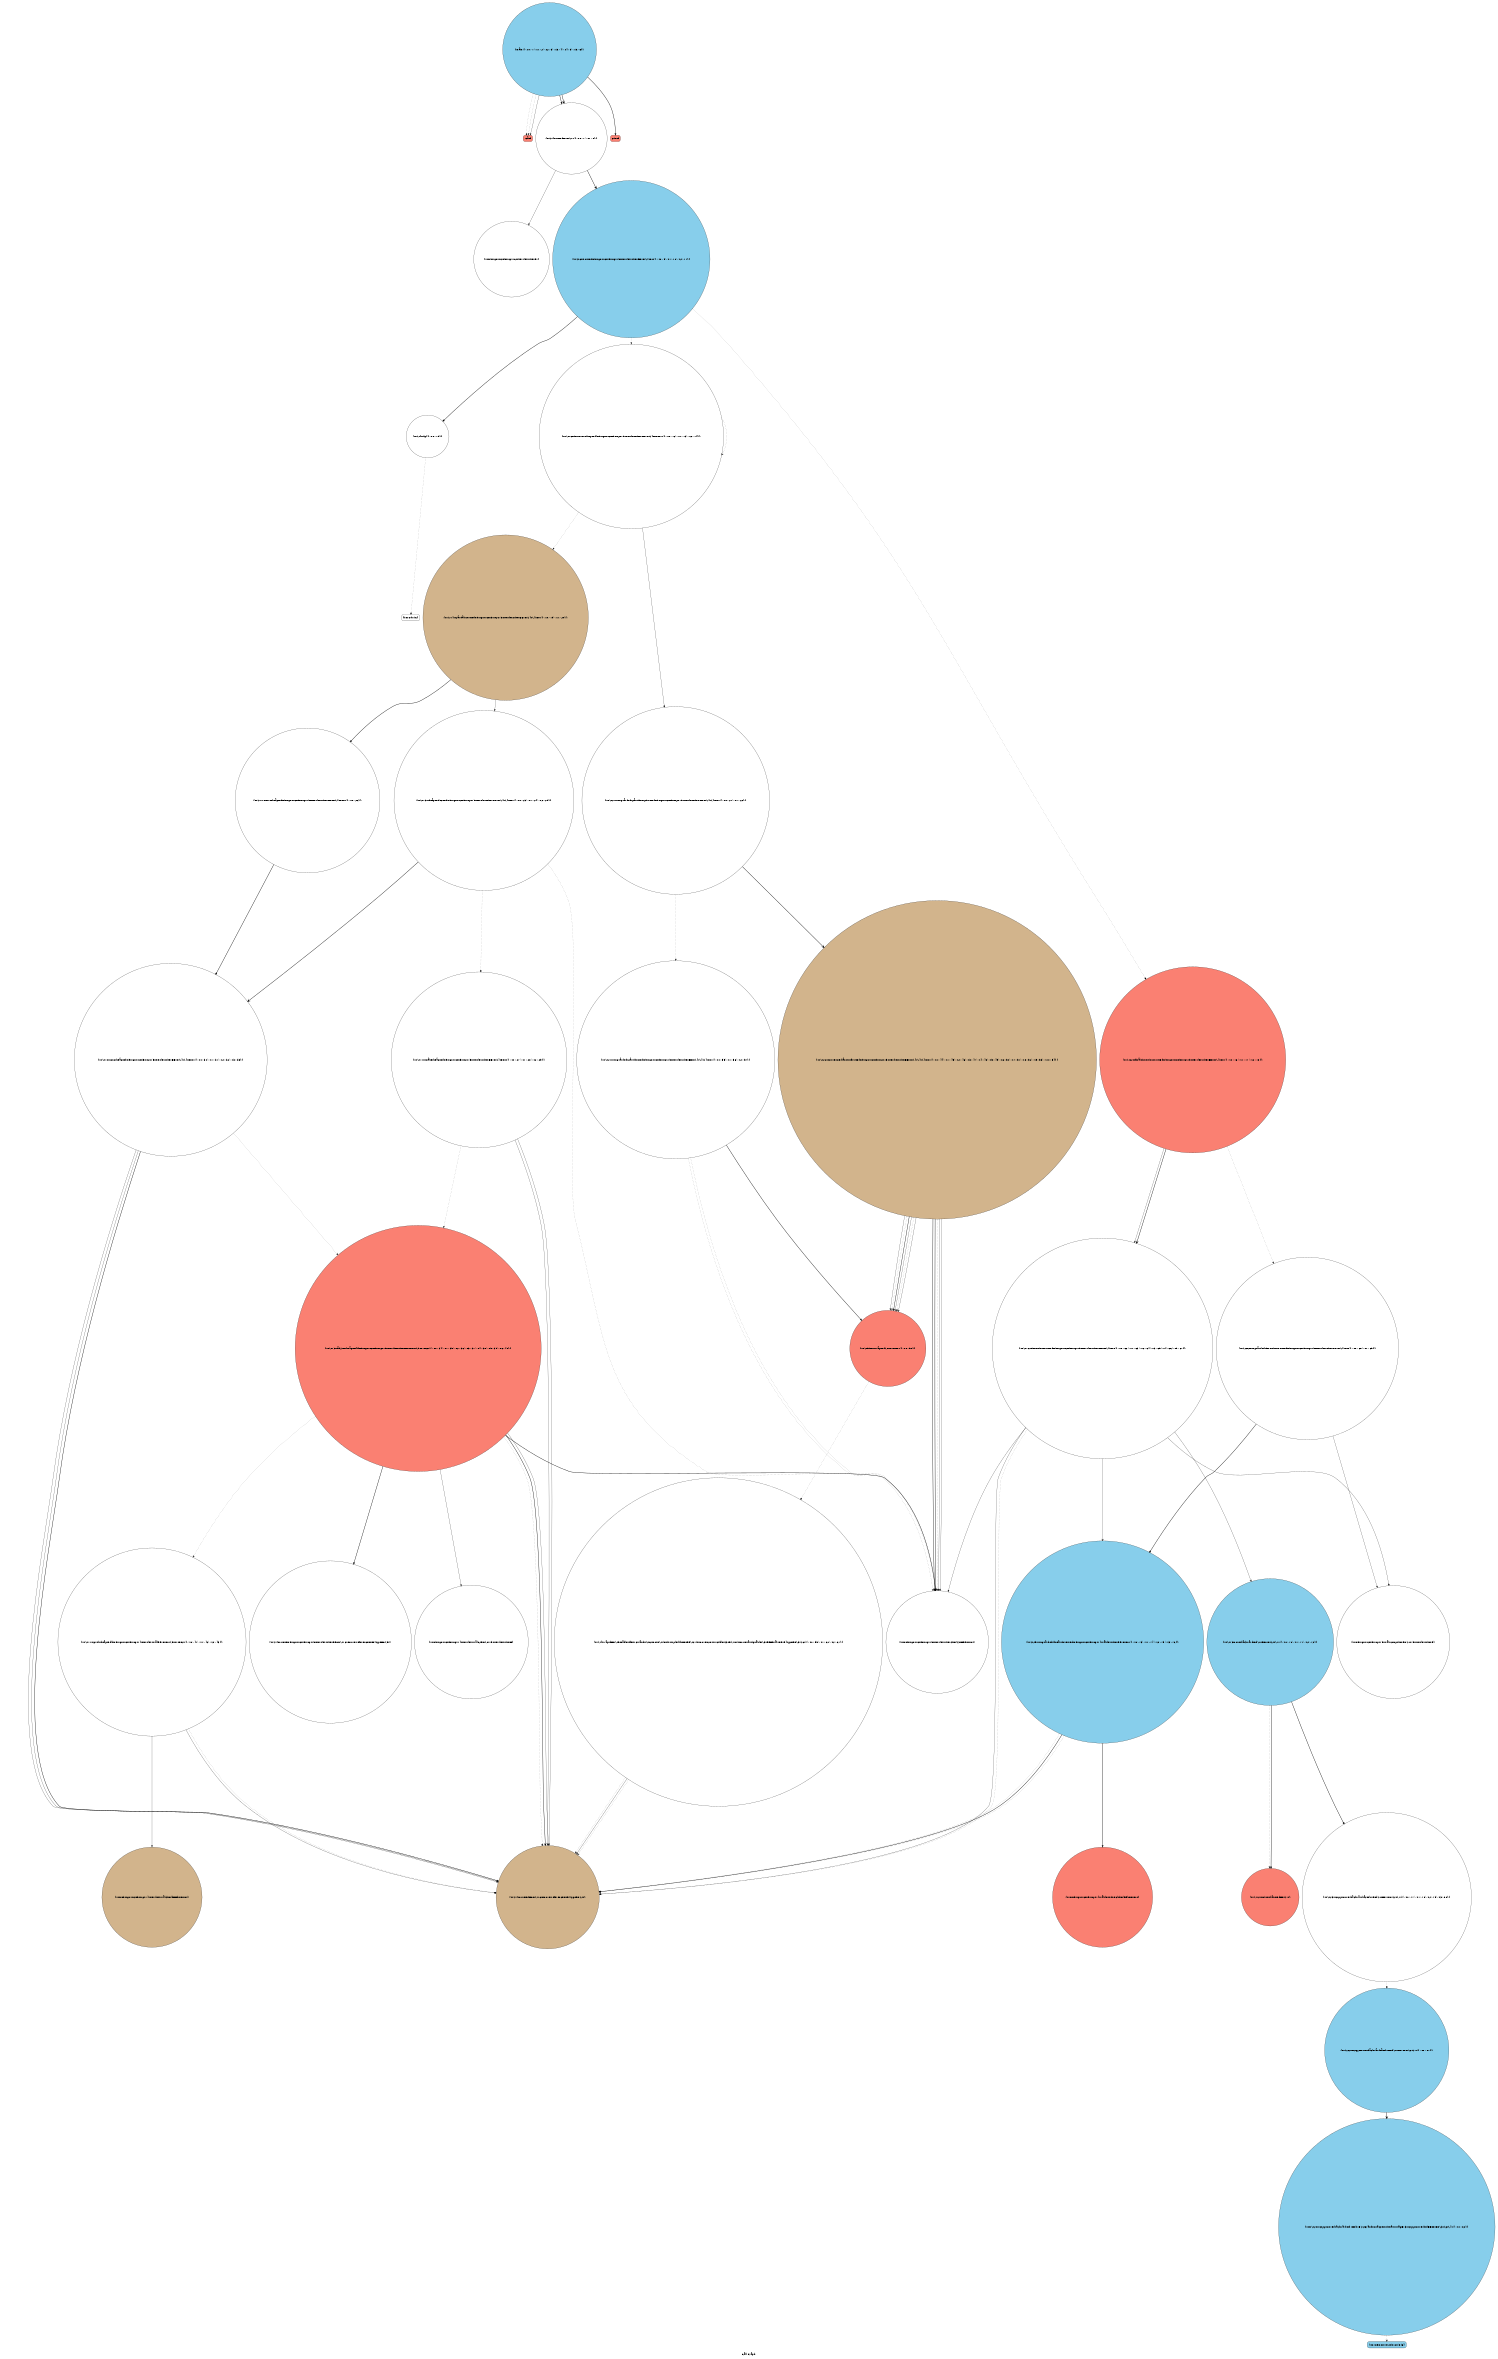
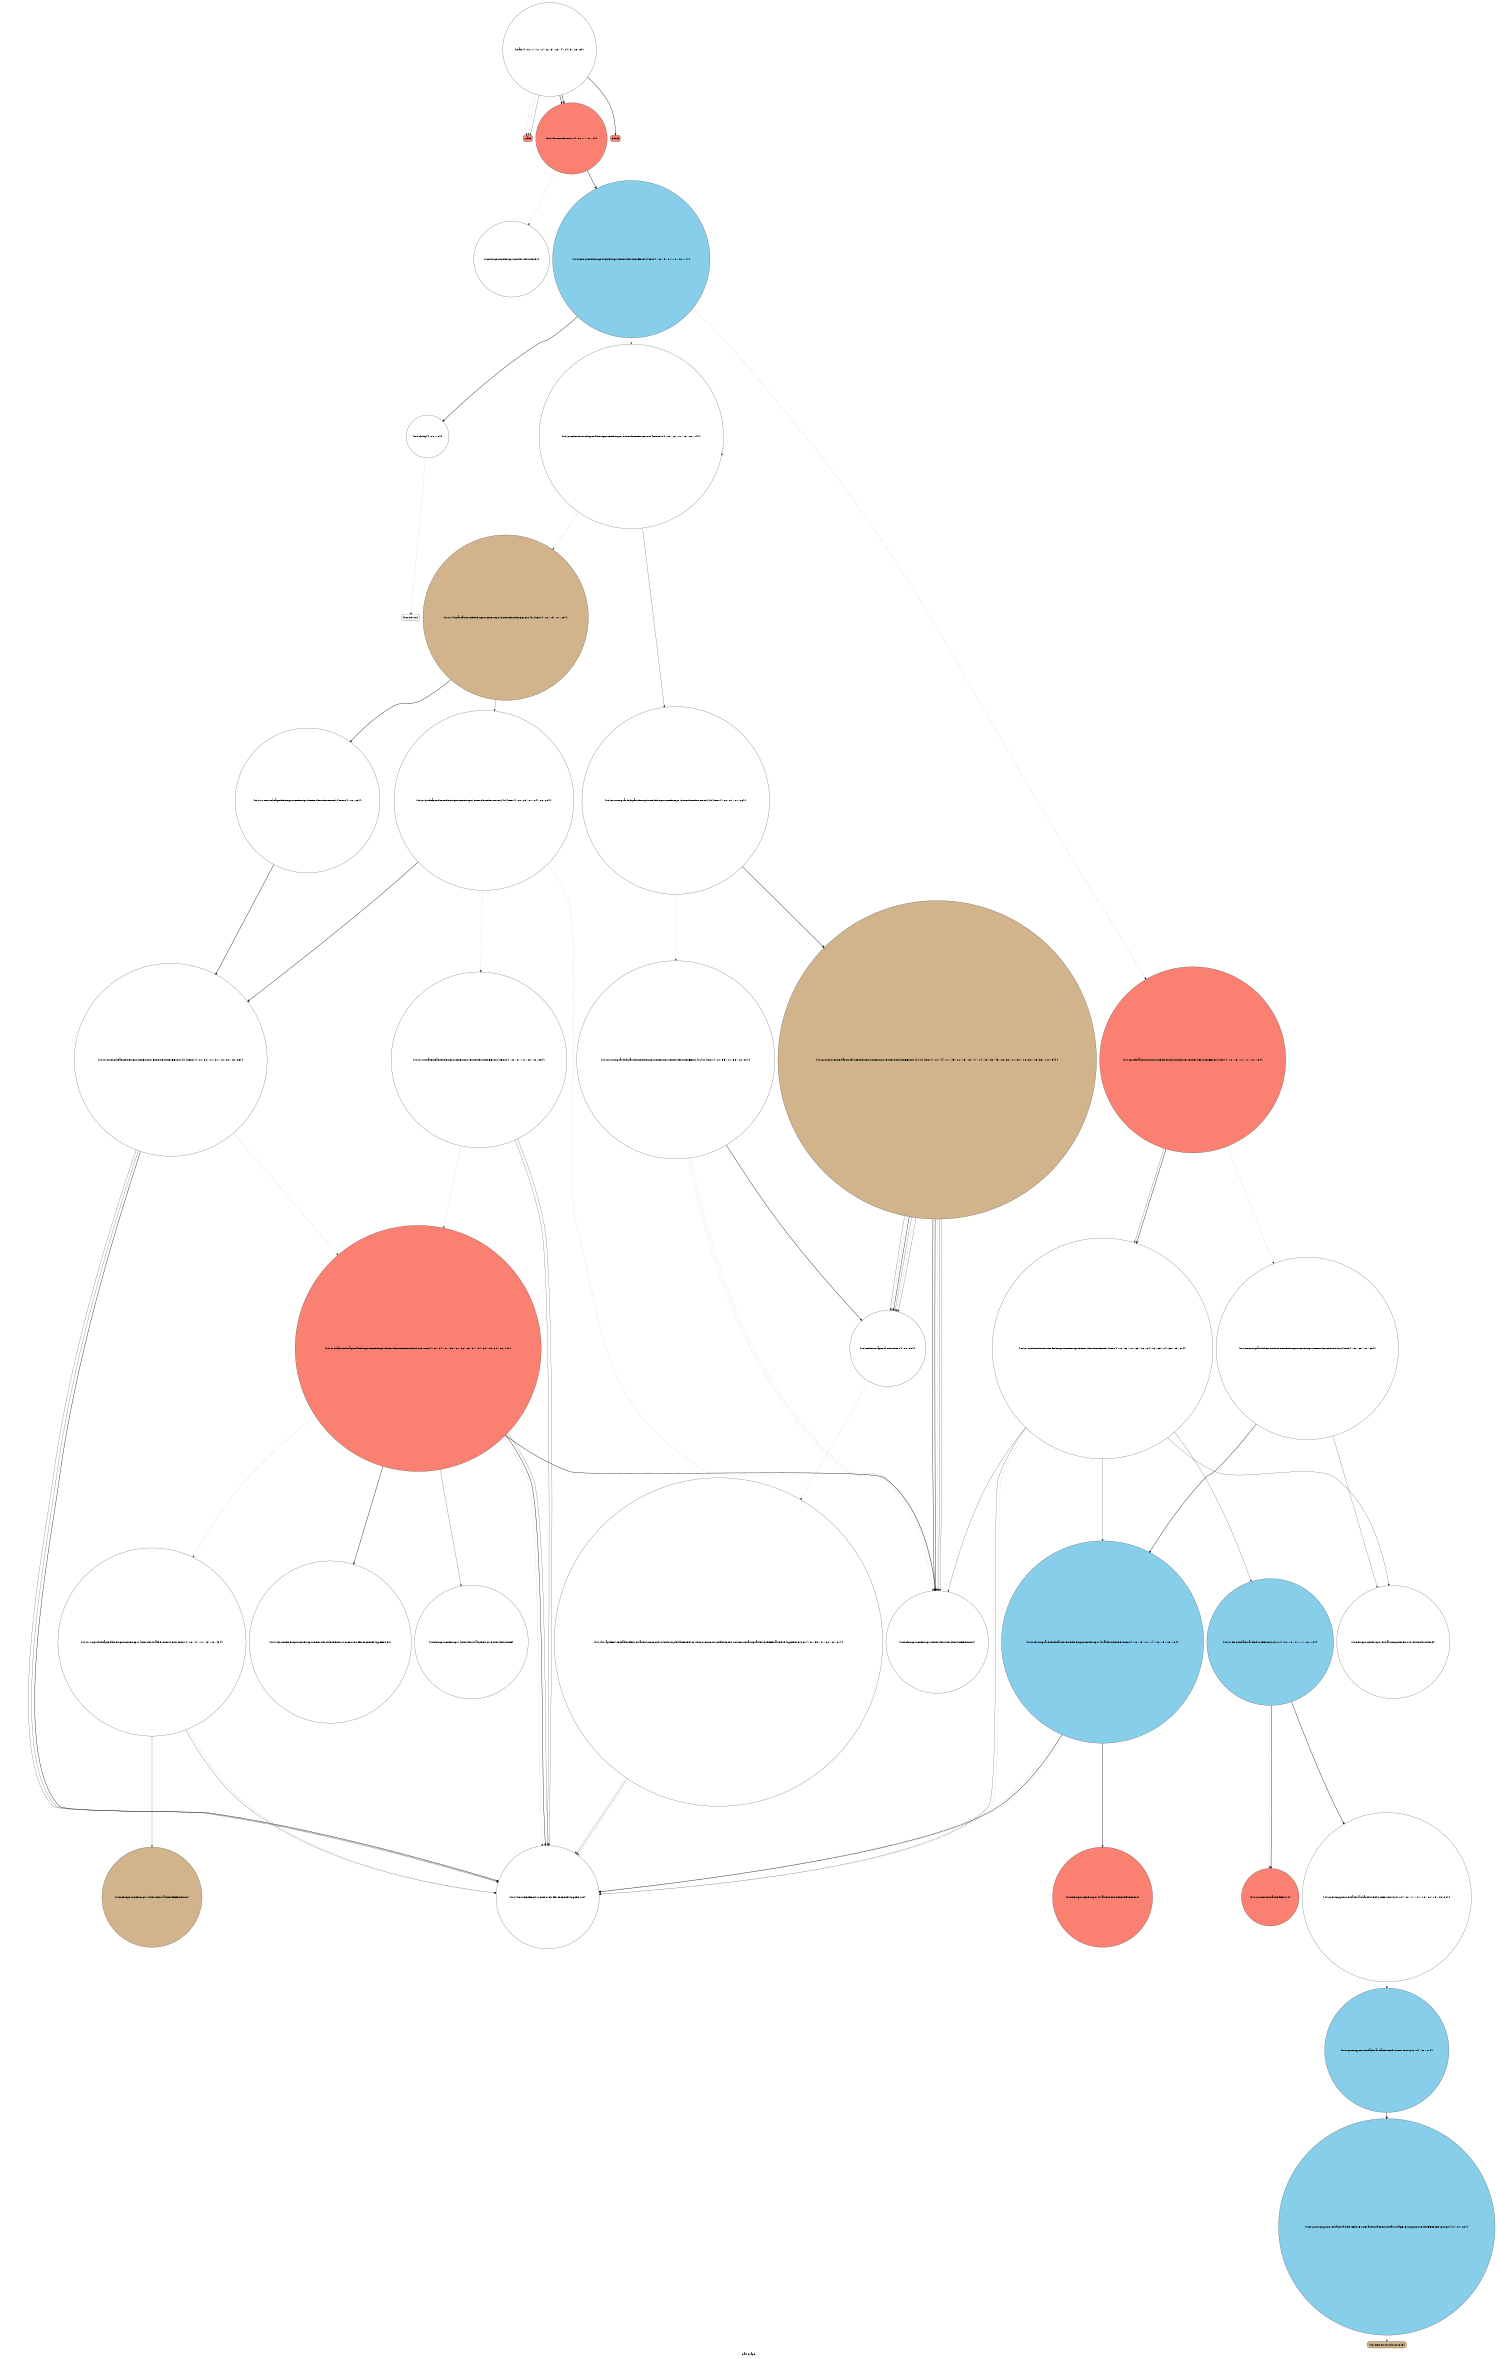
node "{main|{<s0>1|<s1>2|<s2>3|<s3>4|<s4>5|<s5>6}}": fillcolor skyblue -> white
node "{_ZSt4sortIPdEvT_S1_|{<s0>7|<s1>8}}": fillcolor white -> salmon
edge "{_ZSt4sortIPdEvT_S1_|{<s0>7|<s1>8}}" -> "{_ZN9__gnu_cxx5__ops16__iter_less_iterEv}": style solid -> dotted
node "{_ZSt9iter_swapIPdS0_EvT_T0_|{<s0>58}}": fillcolor salmon -> white
node "{_ZSt4moveIRdEONSt16remove_referenceIT_E4typeEOS2_}": fillcolor tan -> white
node "llvm.memmove.p0i8.p0i8.i64": fillcolor skyblue -> tan
